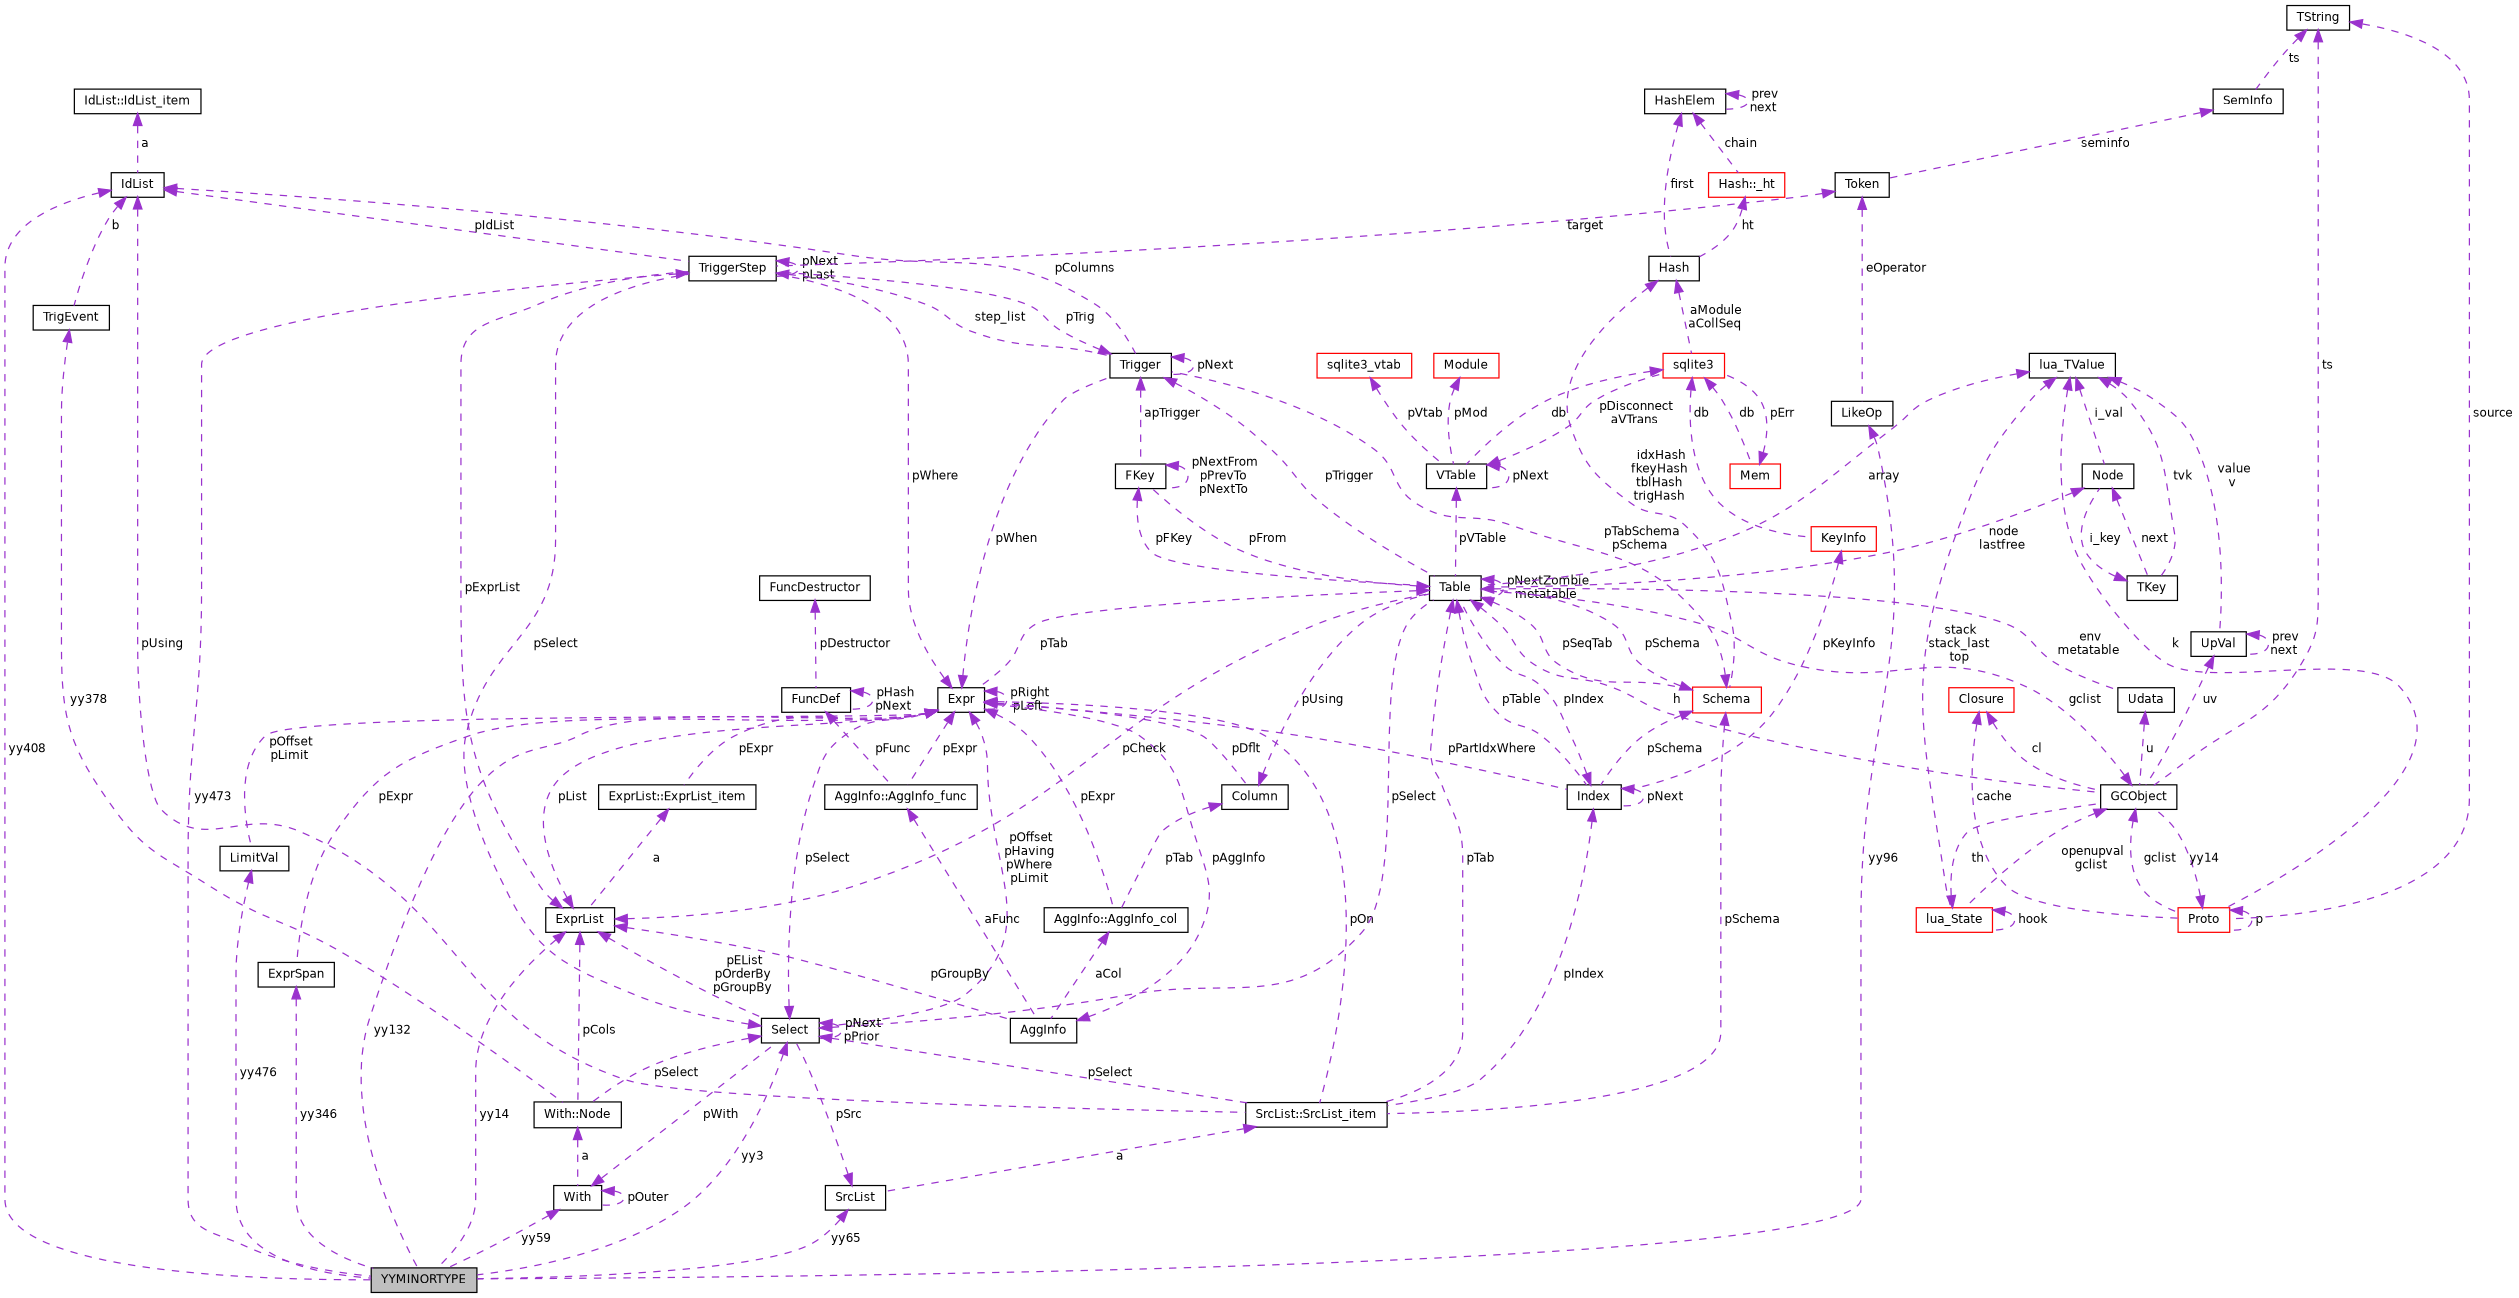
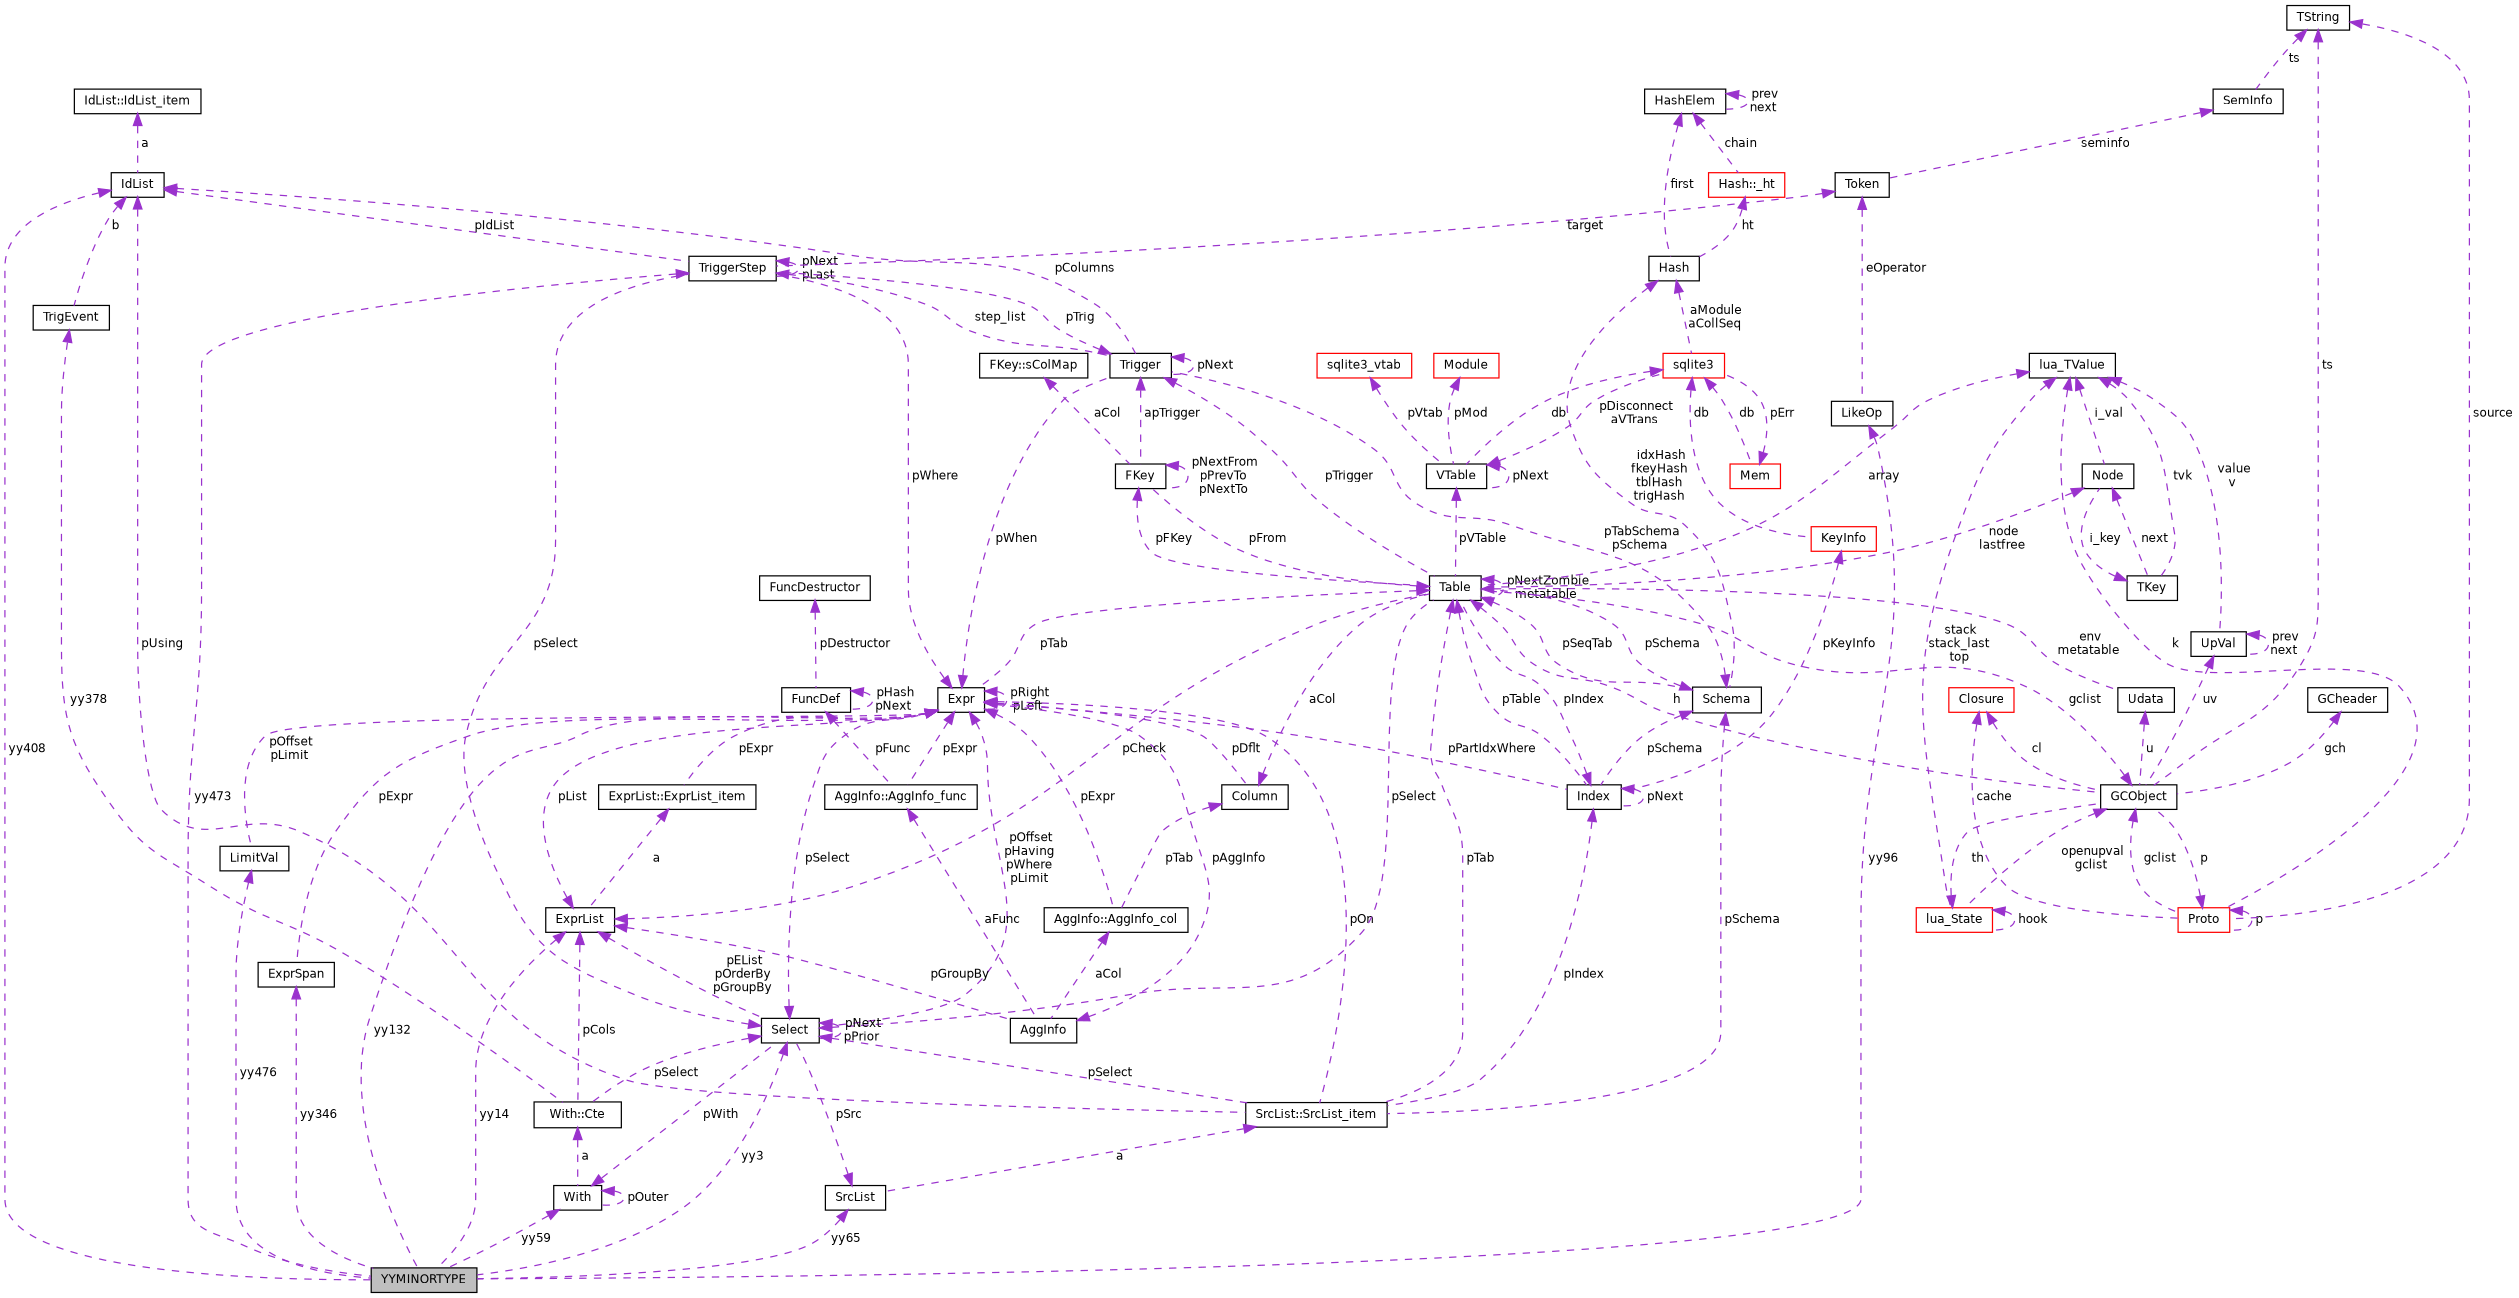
node "FKey::sColMap": added
edge "TriggerStep" -> "ExprList": removed, label "pExprList"
edge "Table" -> "Column": label " pUsing" -> " aCol"
node "Schema": color red -> black
node "GCheader": added
edge "GCObject" -> "Proto": label " yy14" -> " p"
node "With::Node": label "With::Node" -> "With::Cte"
